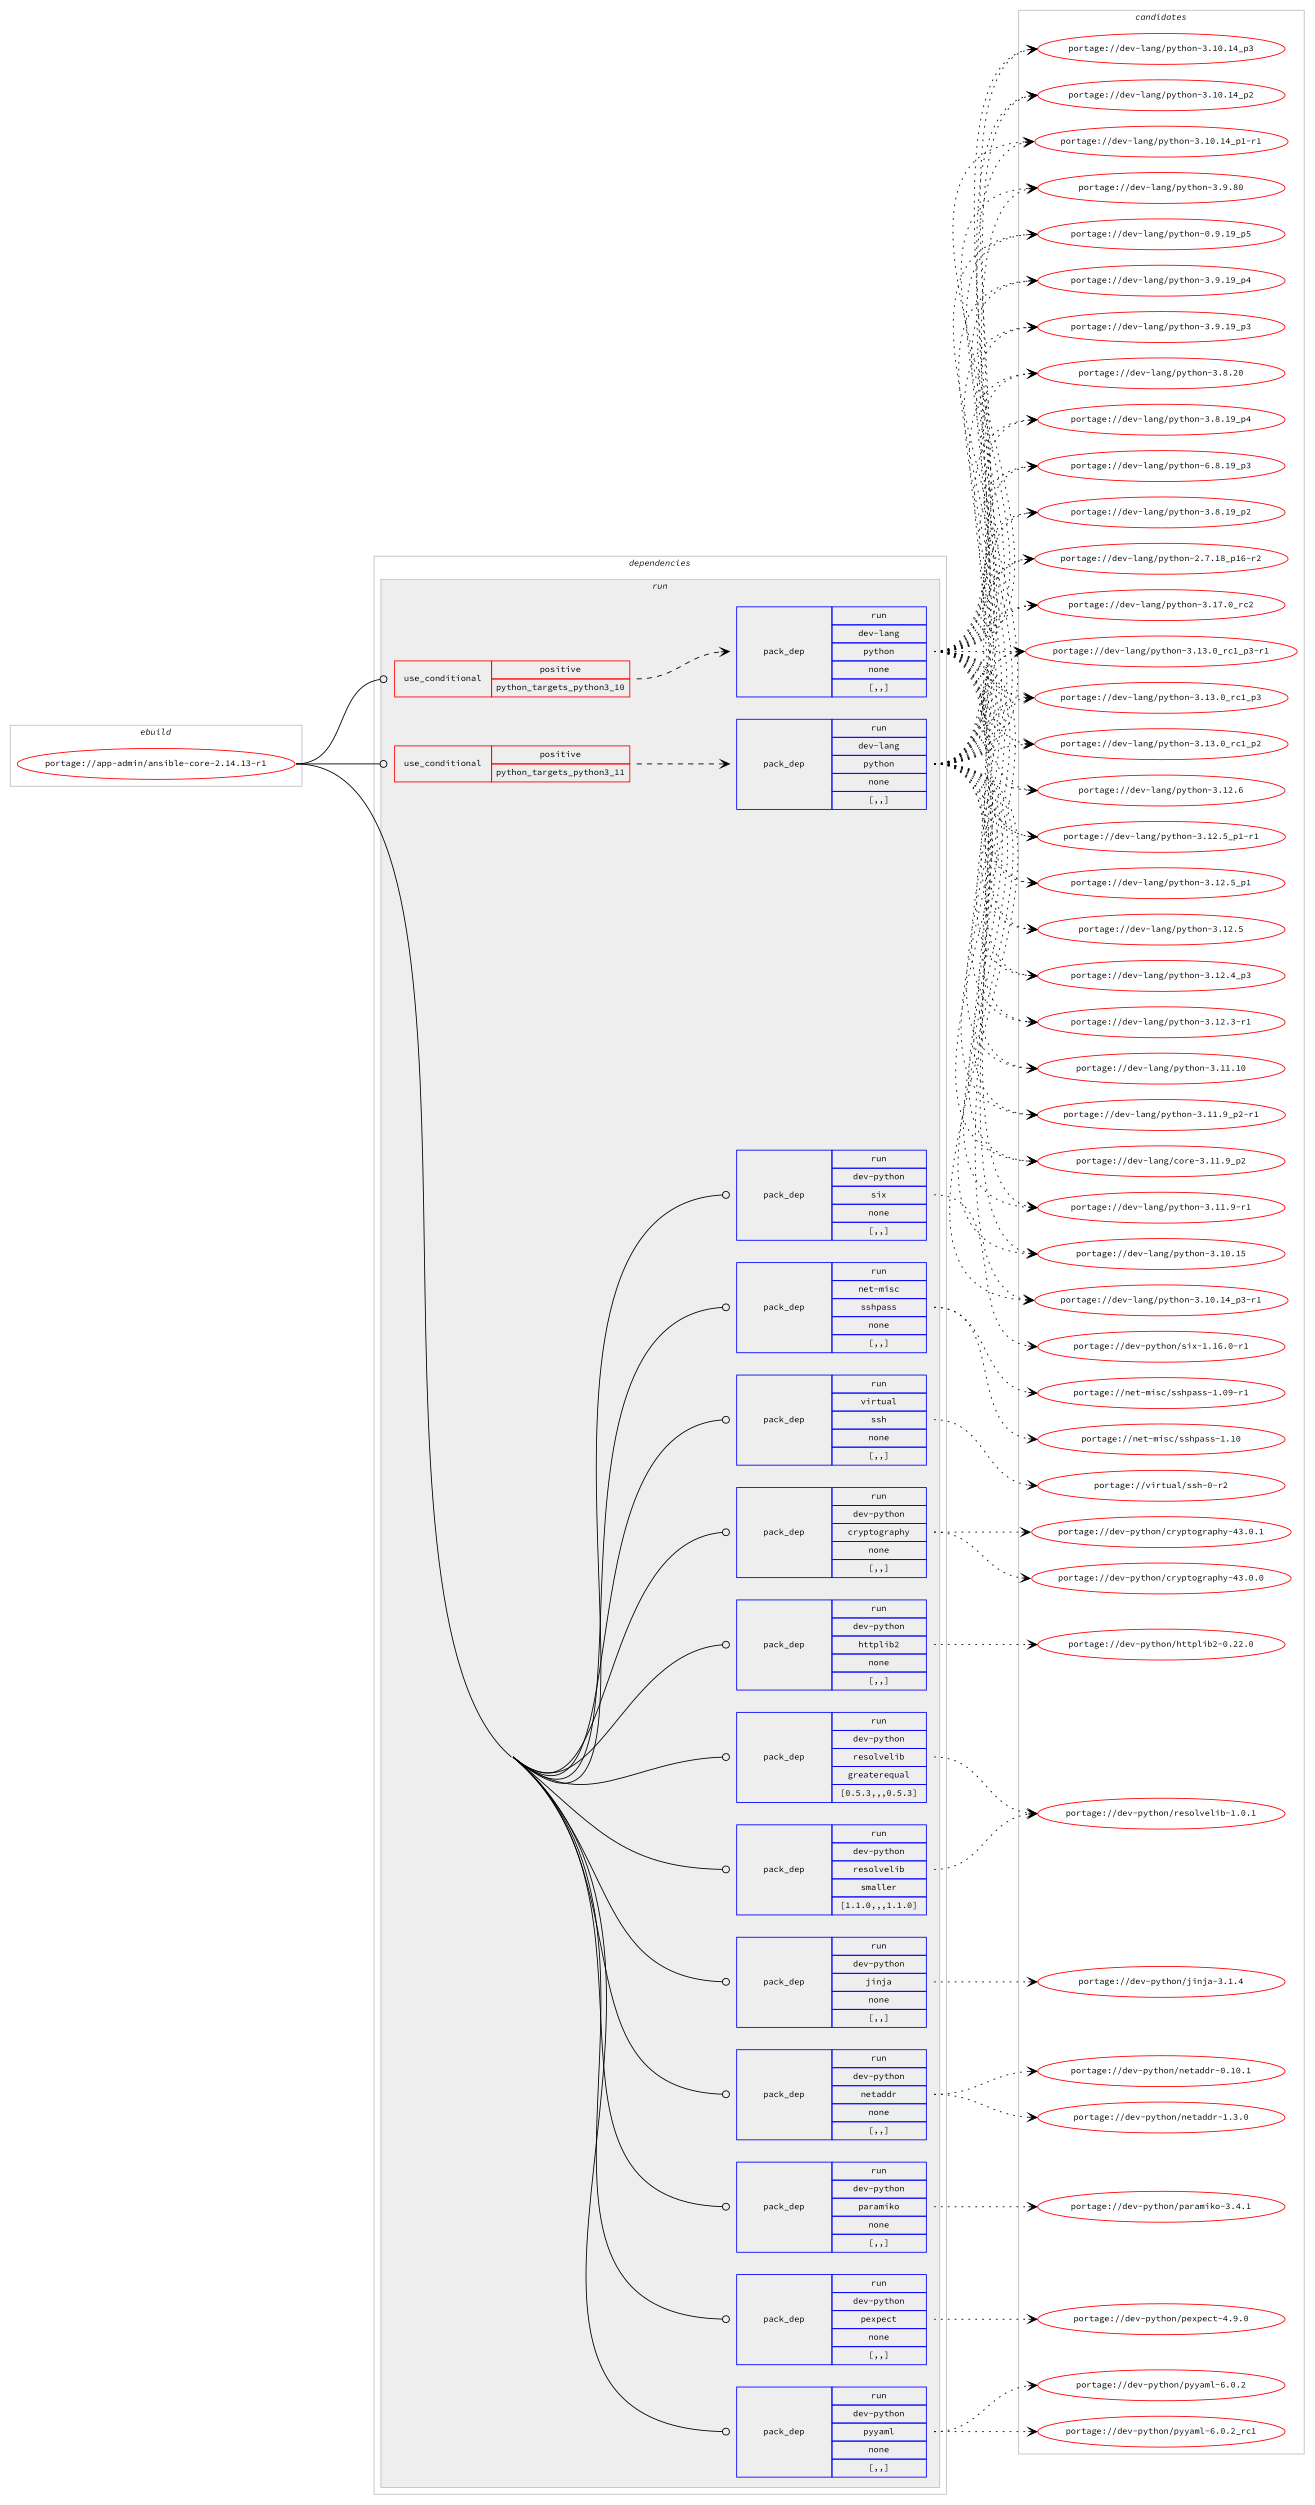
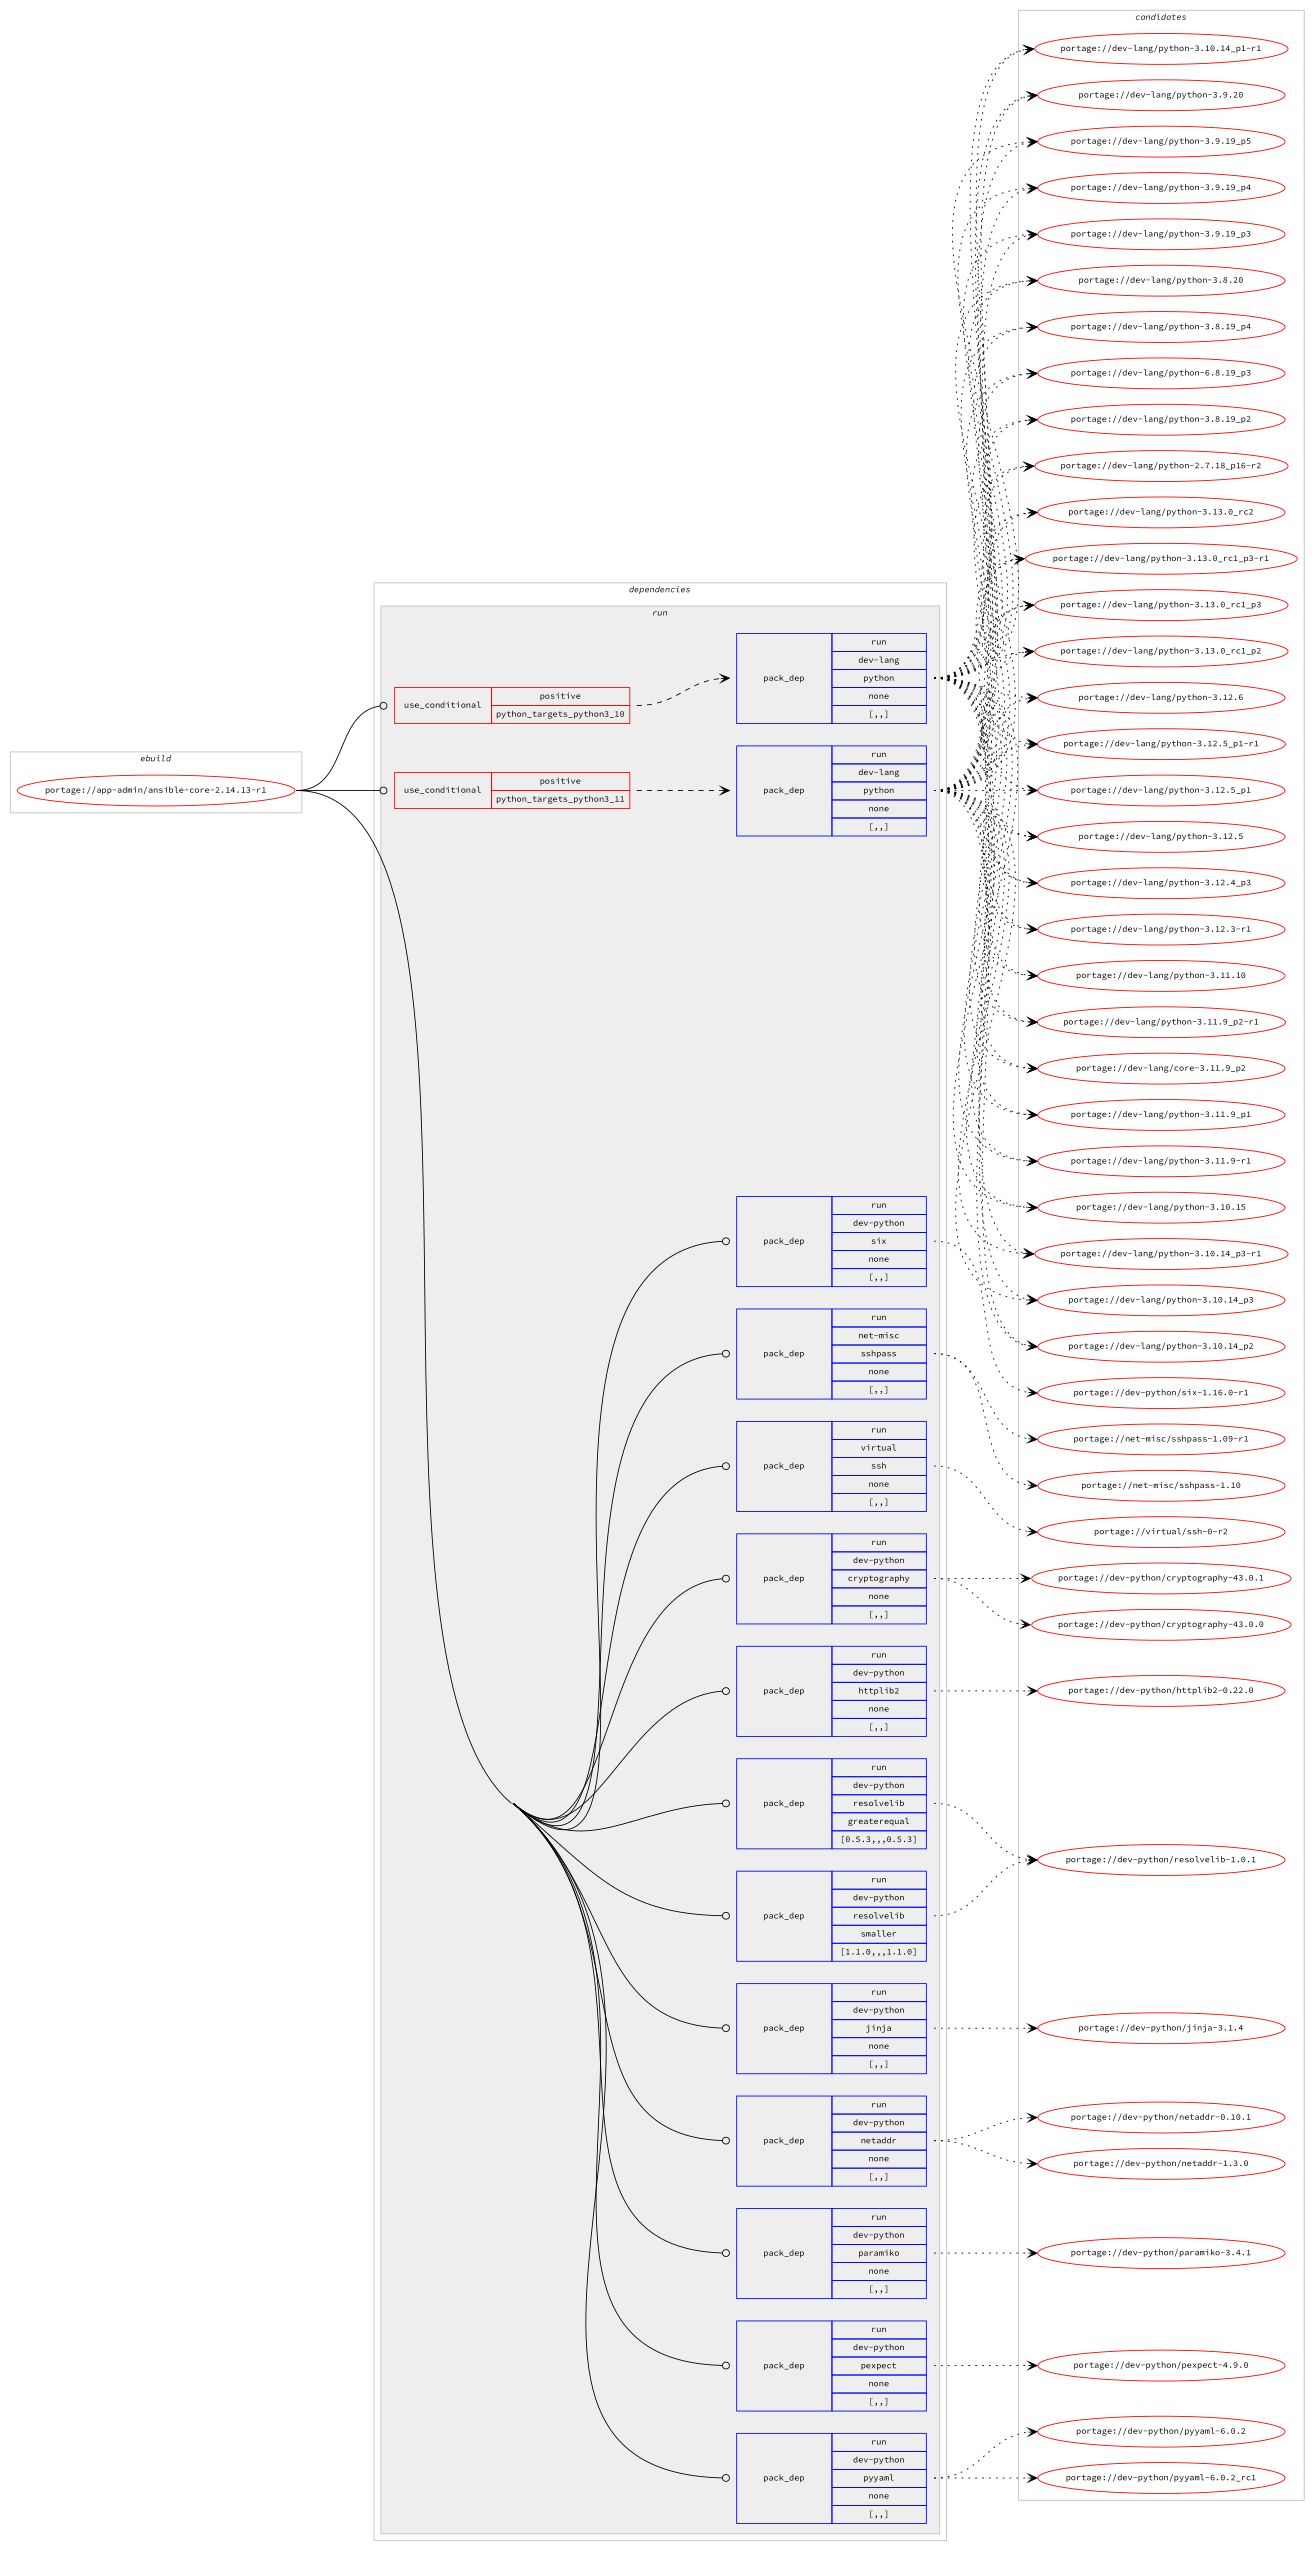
node "portage://dev-lang/python-3.9.80": label "portage://dev-lang/python-3.9.80" -> "portage://dev-lang/python-3.9.20"
node "portage://dev-lang/python-0.9.19_p5": label "portage://dev-lang/python-0.9.19_p5" -> "portage://dev-lang/python-3.9.19_p5"
node "portage://dev-lang/python-3.17.0_rc2": label "portage://dev-lang/python-3.17.0_rc2" -> "portage://dev-lang/python-3.13.0_rc2"
node "portage://dev-lang/python-3.11.9_p1": added
